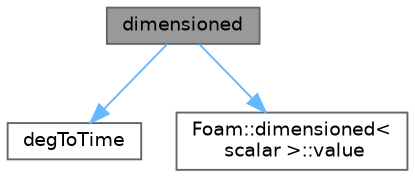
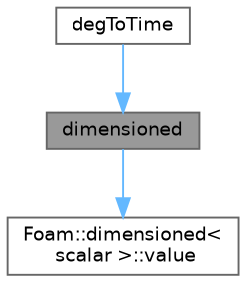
edge "dimensioned" -> "degToTime": reversed
